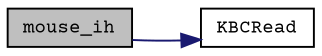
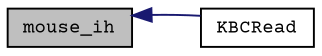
edge "mouse_ih" -> "KBCRead": reversed
